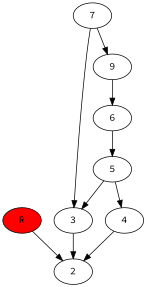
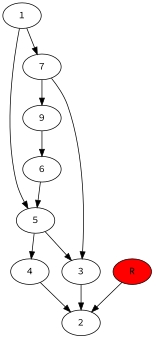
node "1": added
